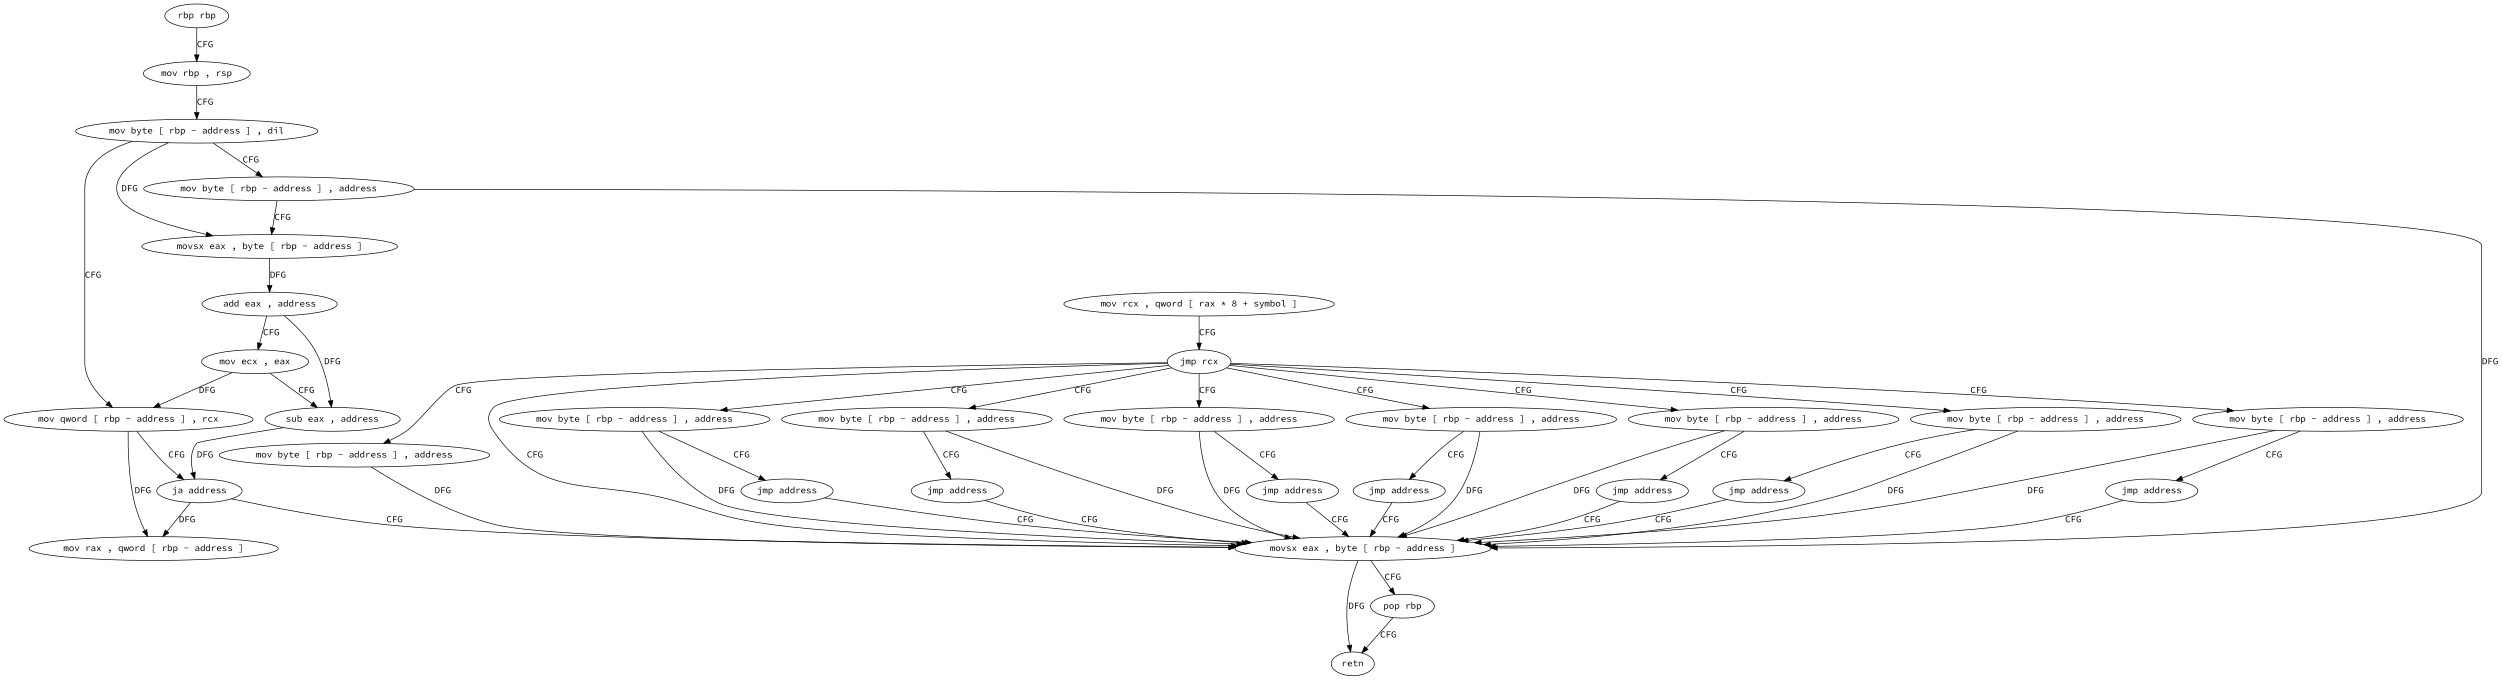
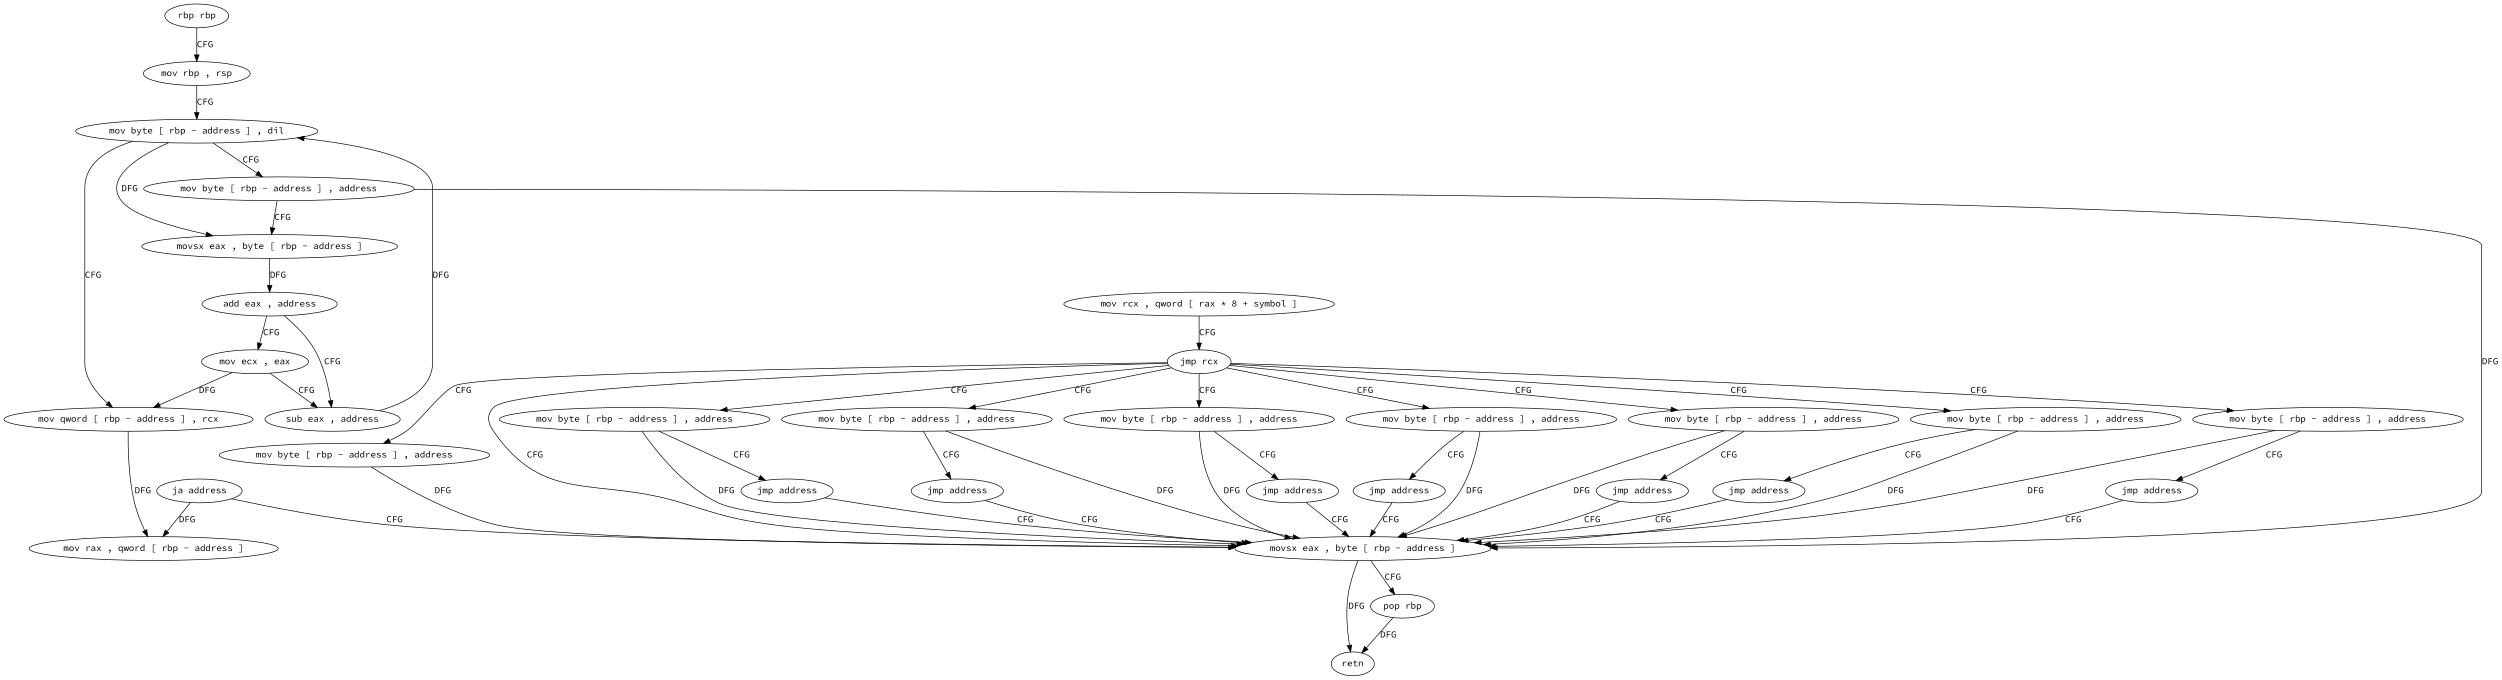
edge "add eax , address" -> "sub eax , address": label "DFG" -> "CFG"
edge "sub eax , address" -> "ja address": now "sub eax , address" -> "mov byte [ rbp - address ] , dil"
edge "mov qword [ rbp - address ] , rcx" -> "ja address": removed, label "CFG"
edge "pop rbp" -> "retn": label "CFG" -> "DFG"
